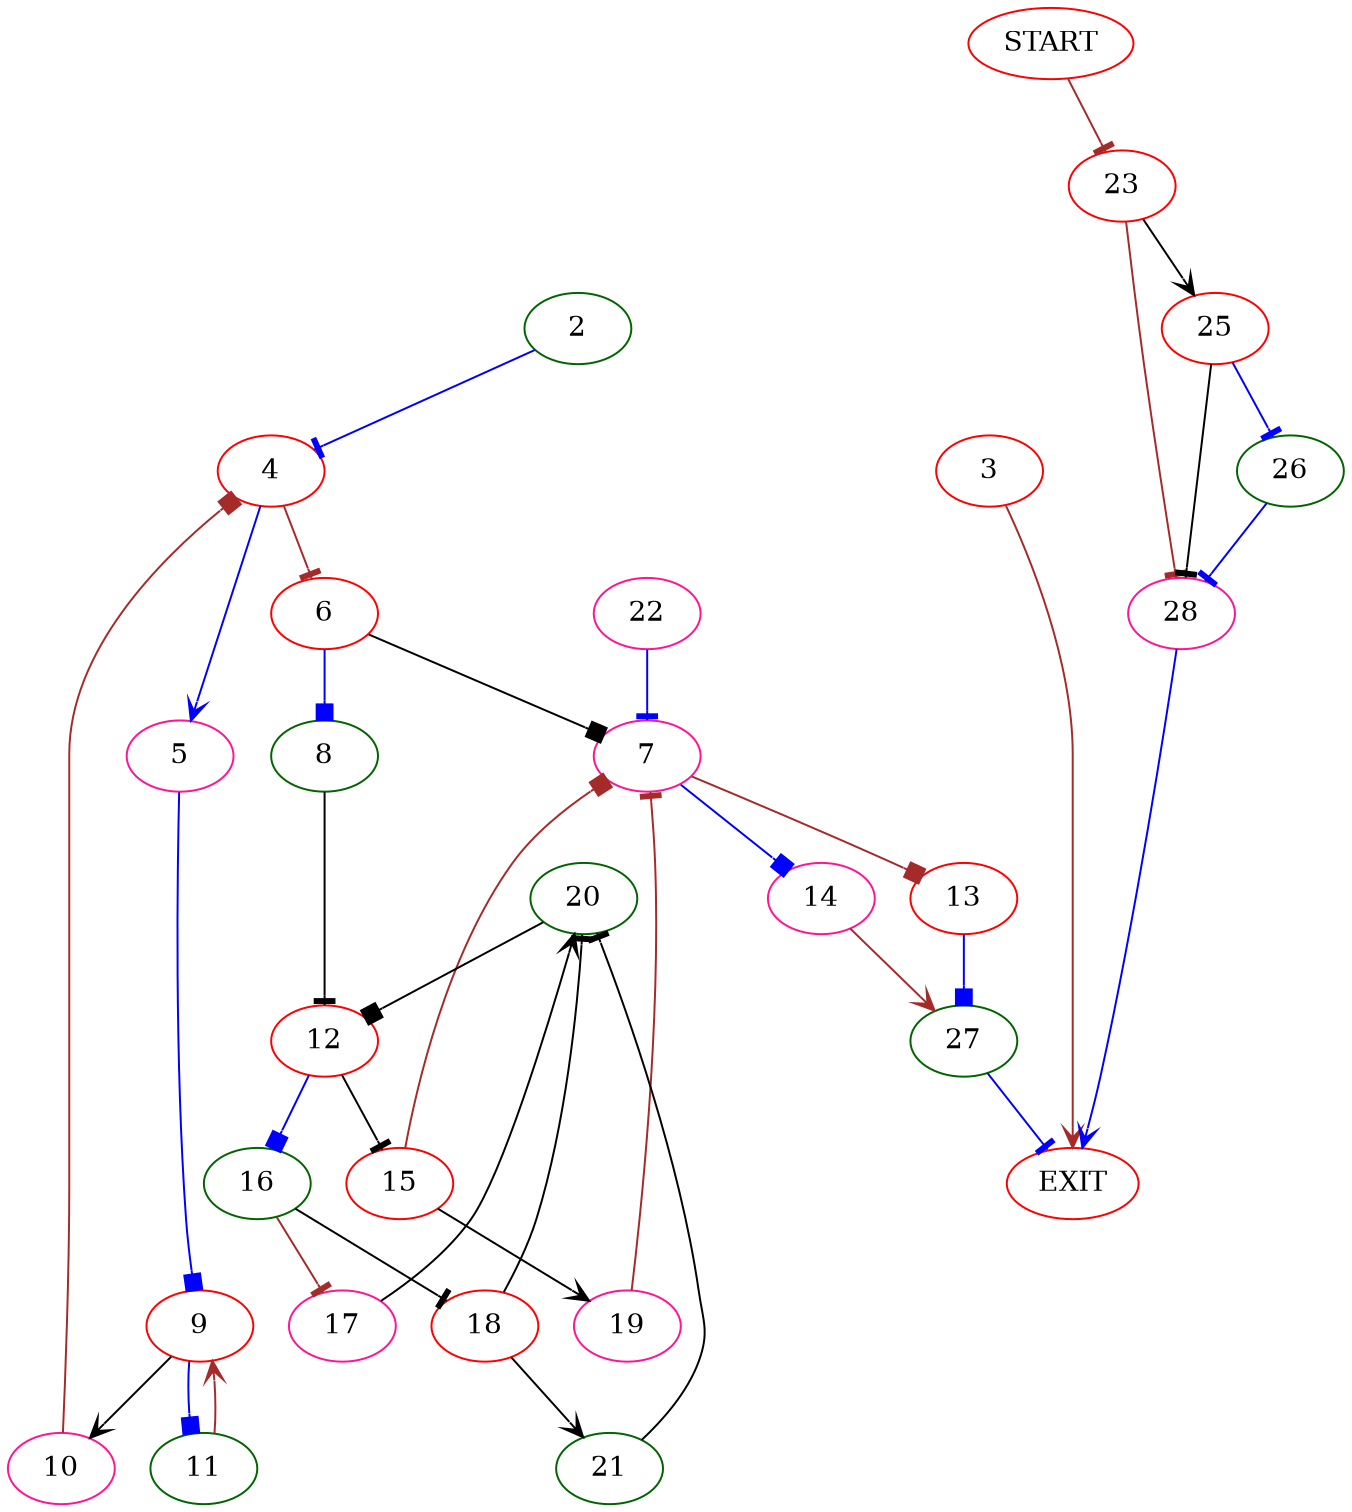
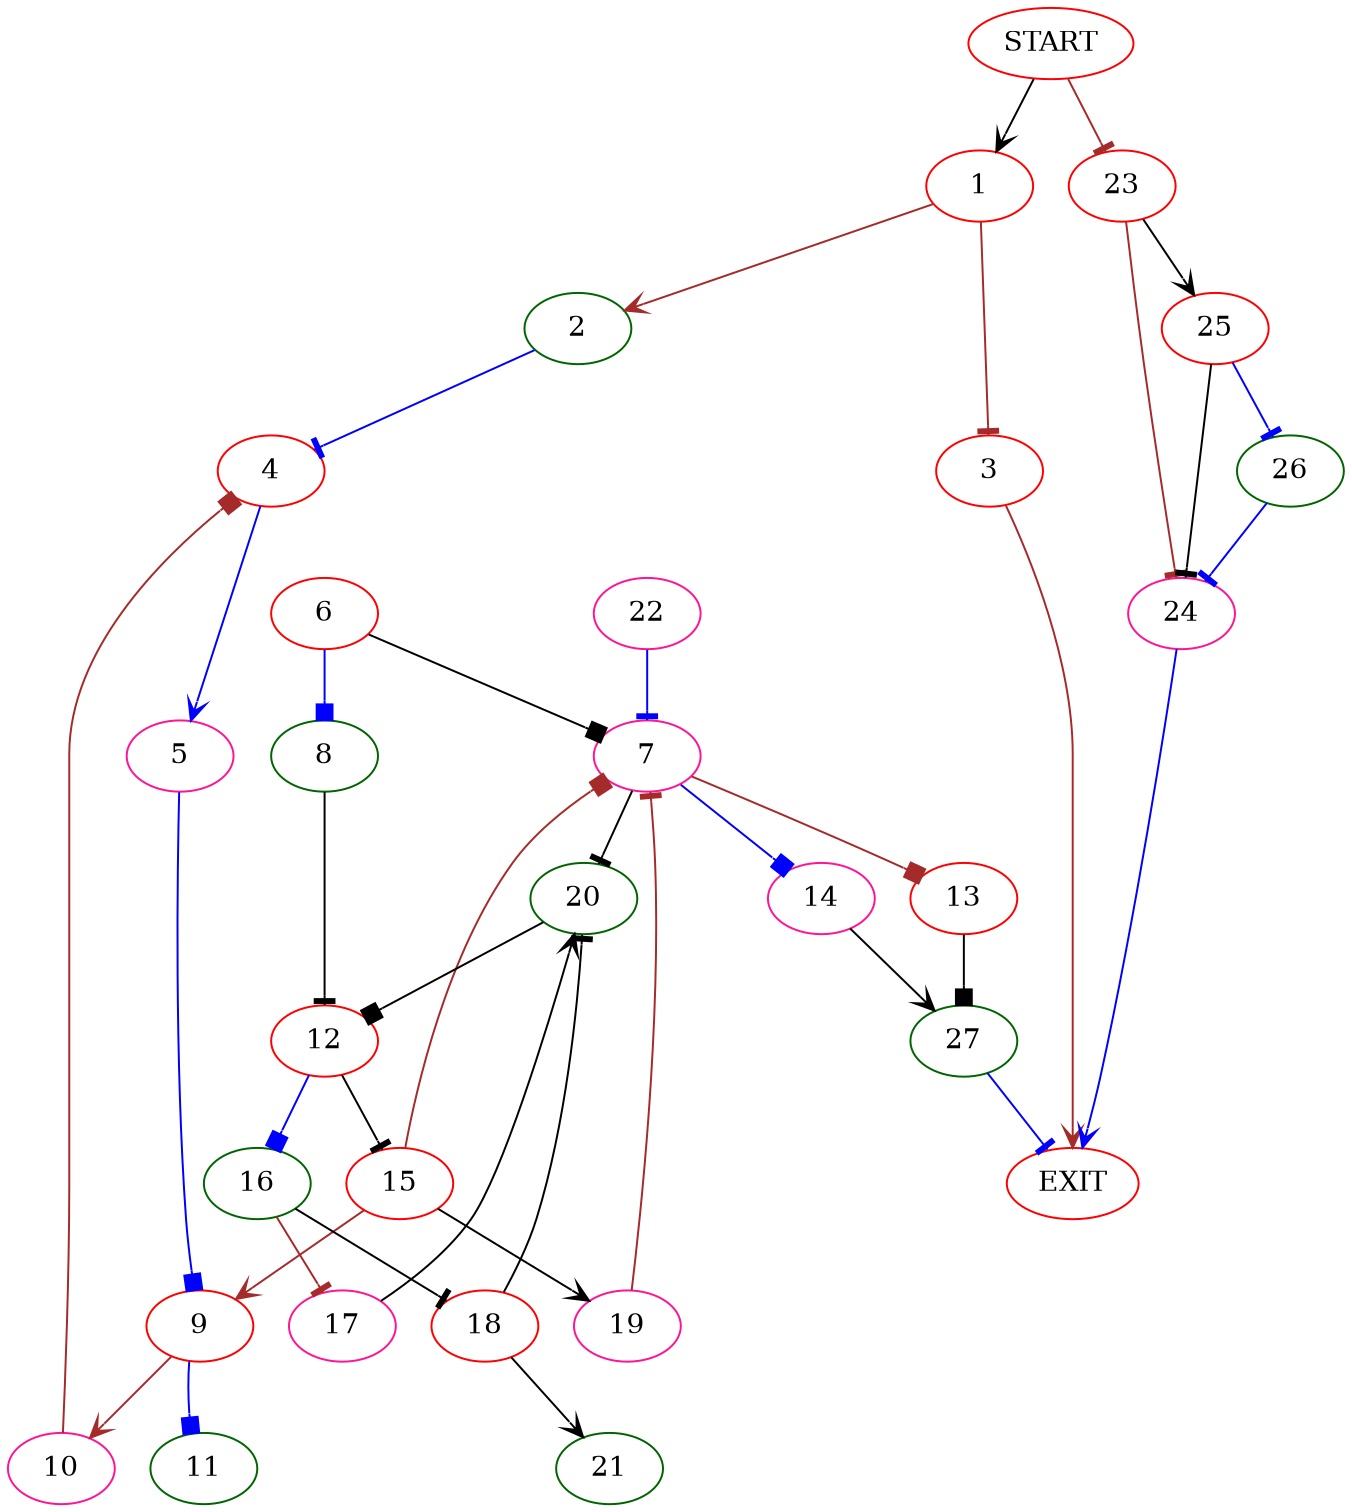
node "1": added
edge "4" -> "6": removed
node "28": label "28" -> "24"
edge "13" -> "27": color blue -> black
edge "14" -> "27": color brown -> black
edge "21" -> "20": now "7" -> "20"
edge "9" -> "10": color black -> brown
edge "11" -> "9": now "15" -> "9"
